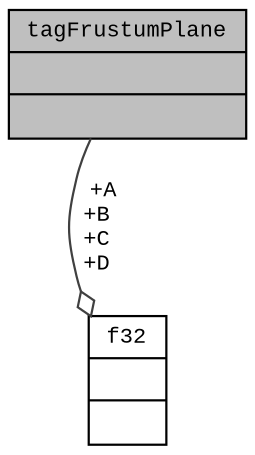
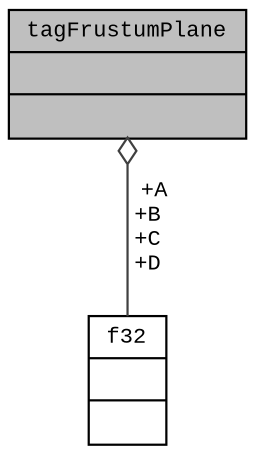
edge "tagFrustumPlane" -> "f32": reversed
